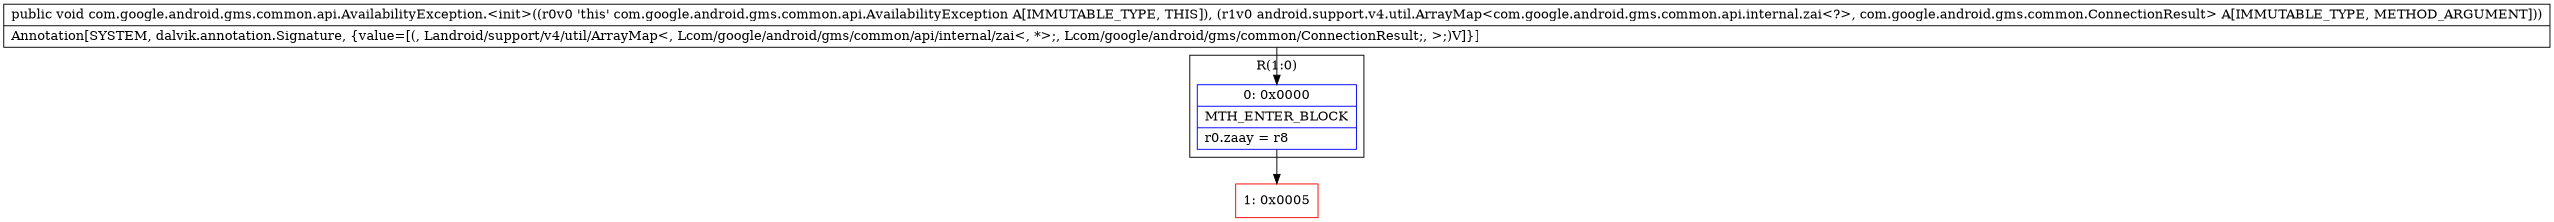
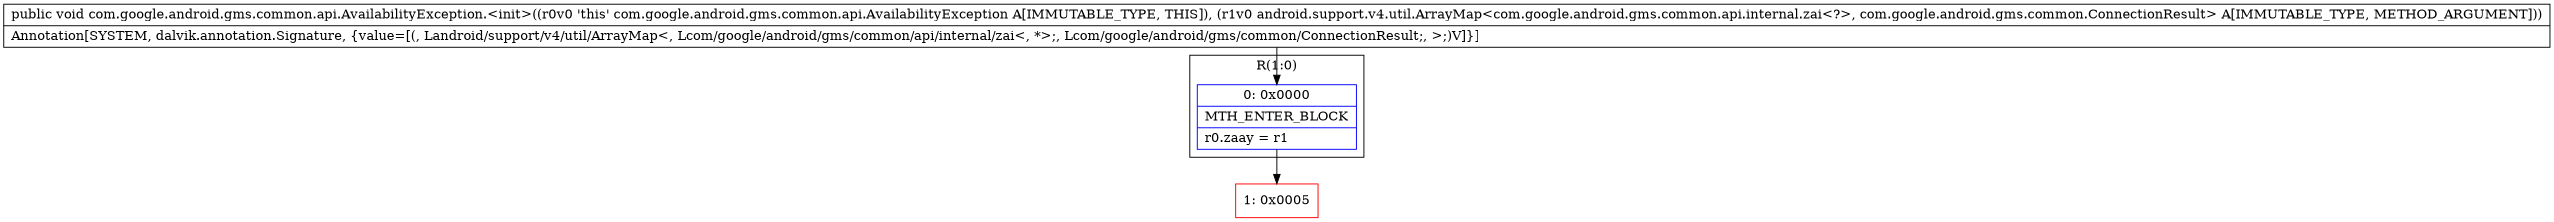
node "0: 0x0000": text "r0.zaay = r8" -> "r0.zaay = r1"
